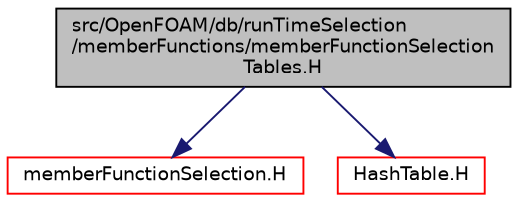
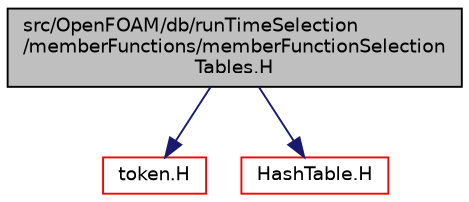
node "memberFunctionSelection.H": label "memberFunctionSelection.H" -> "token.H"
